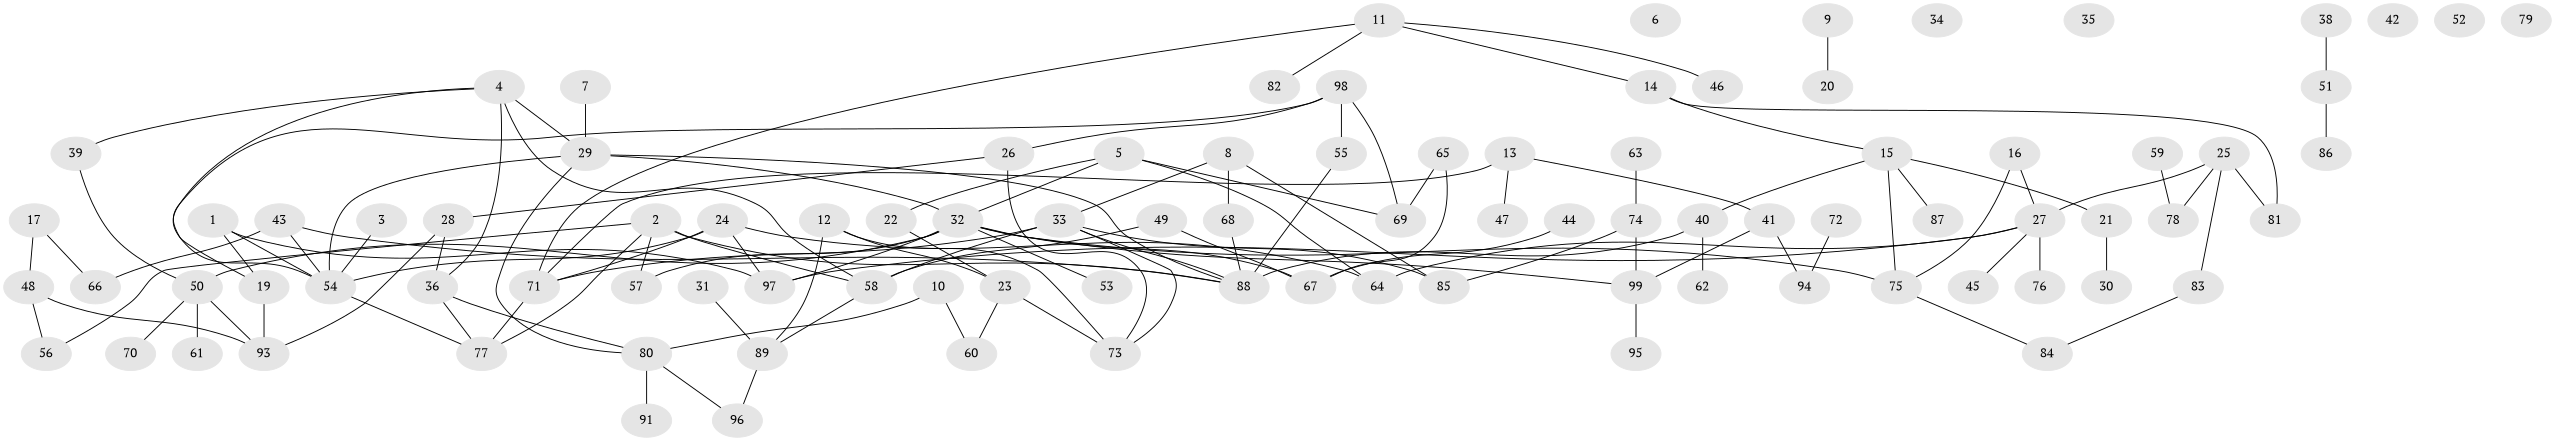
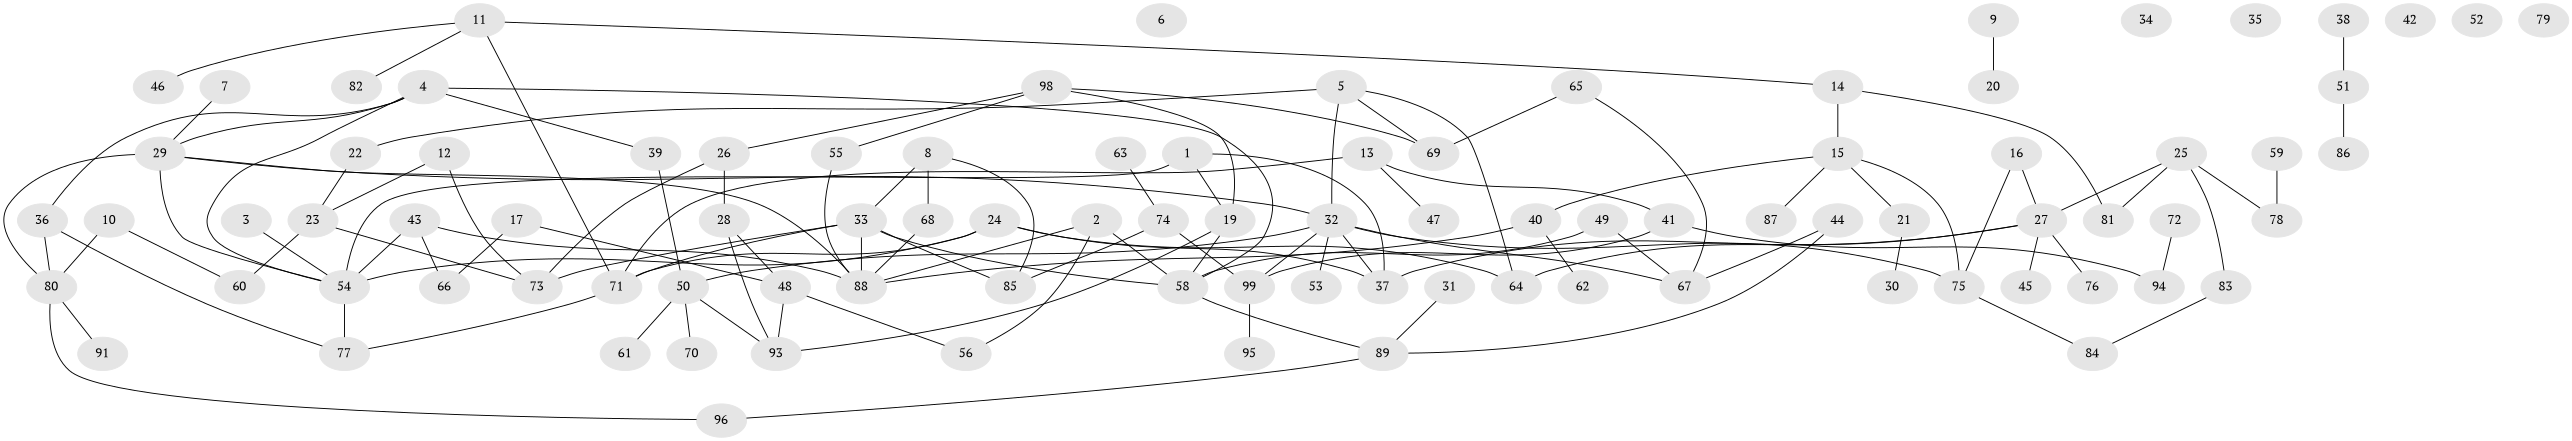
edge "28" -- "36": now "28" -- "48"
edge "19" -- "58": added
node "57": removed
node "97": label "97" -> "37"
edge "12" -- "89": now "44" -- "89"
edge "2" -- "77": removed
